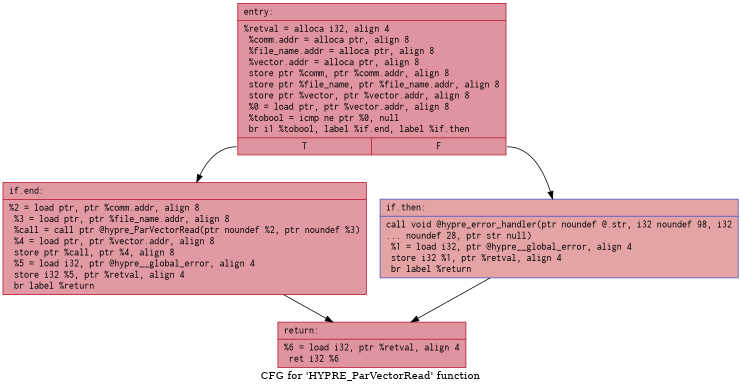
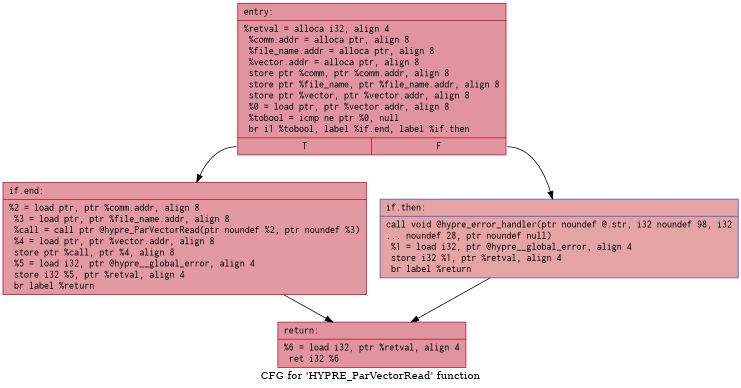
node "if.then:": text "... noundef 28, ptr str null)" -> "... noundef 28, ptr noundef null)"
